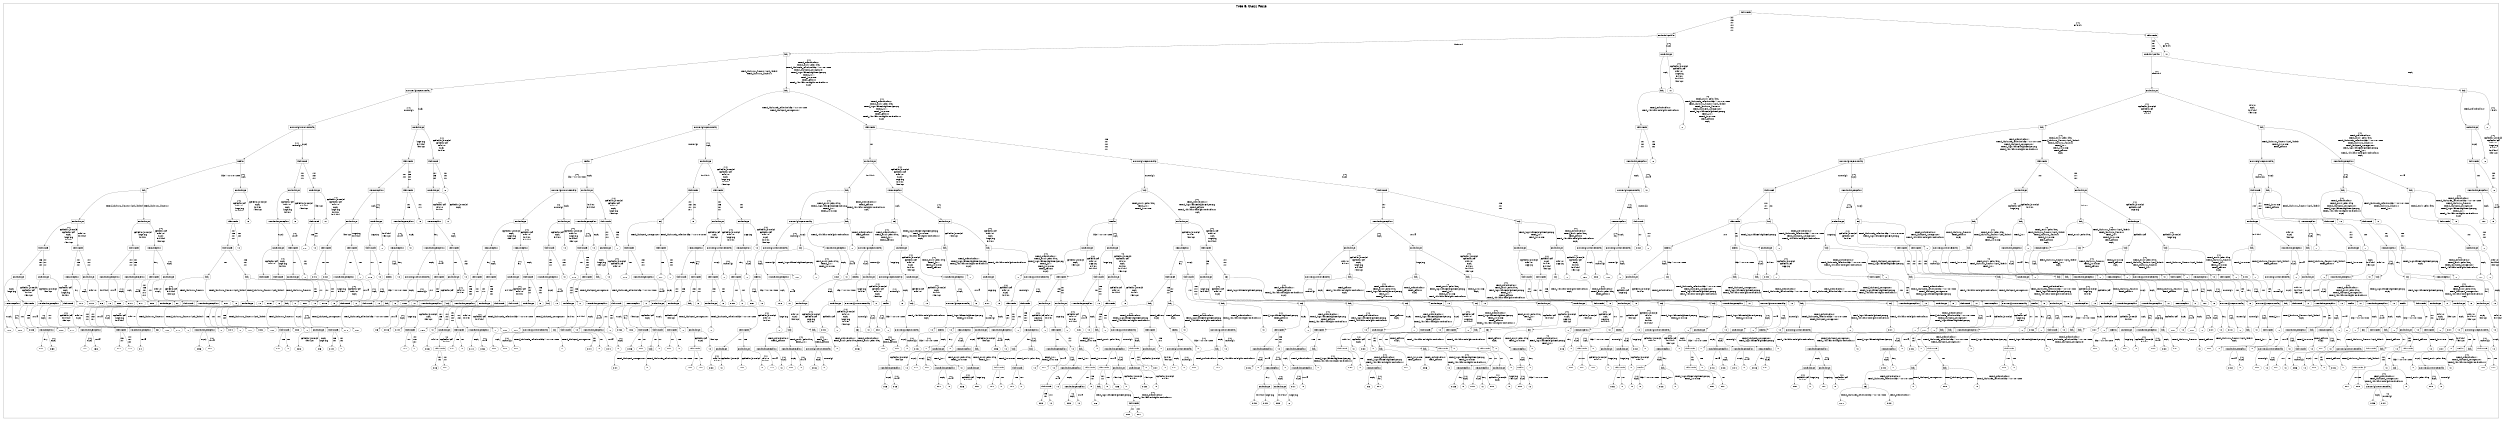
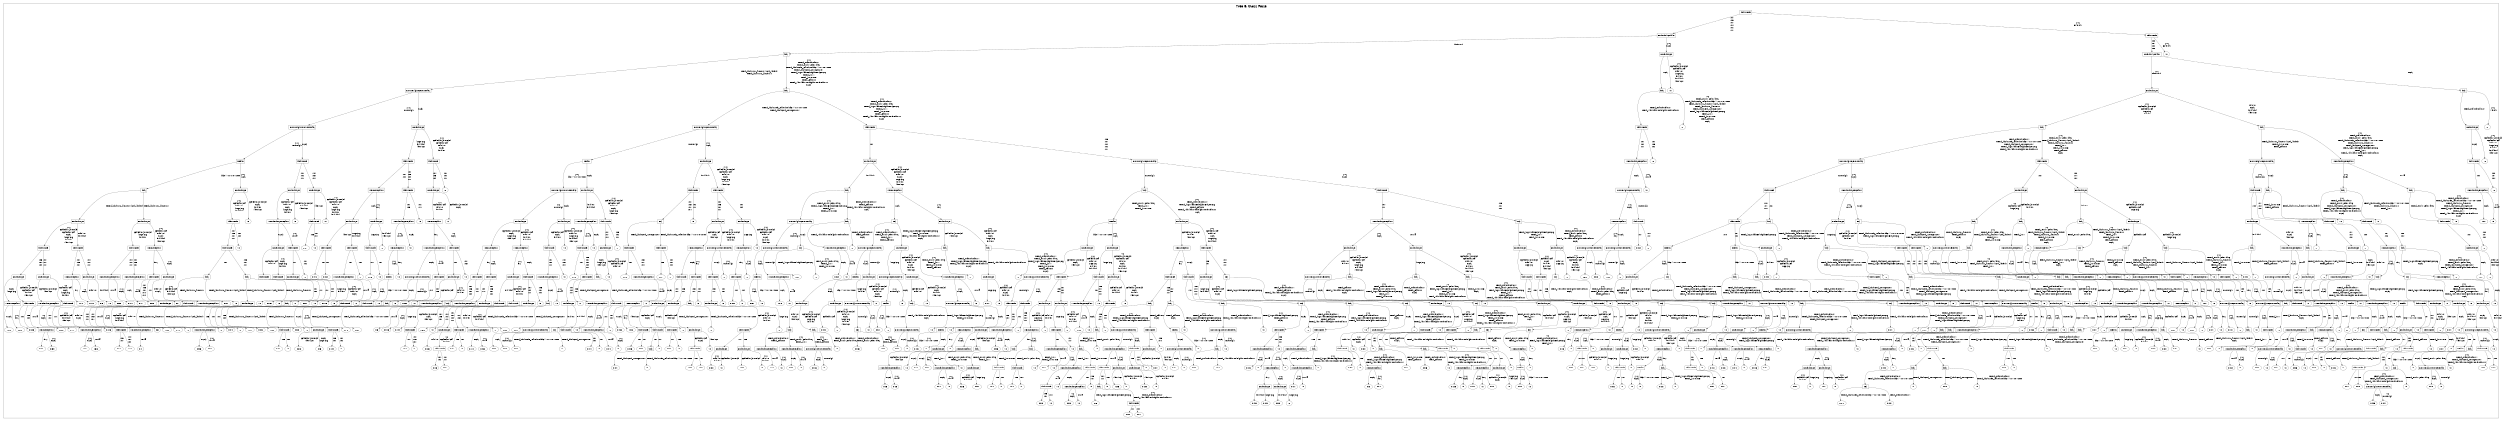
node "0.625": added
node "0.692": label "0.692" -> "0.693"
